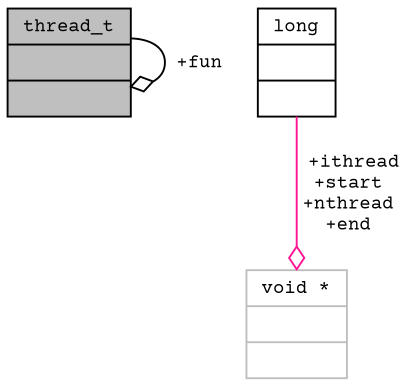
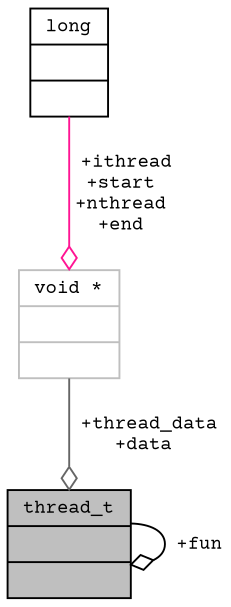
edge "void *" -> "thread_t": added, label "+thread_data +data"
